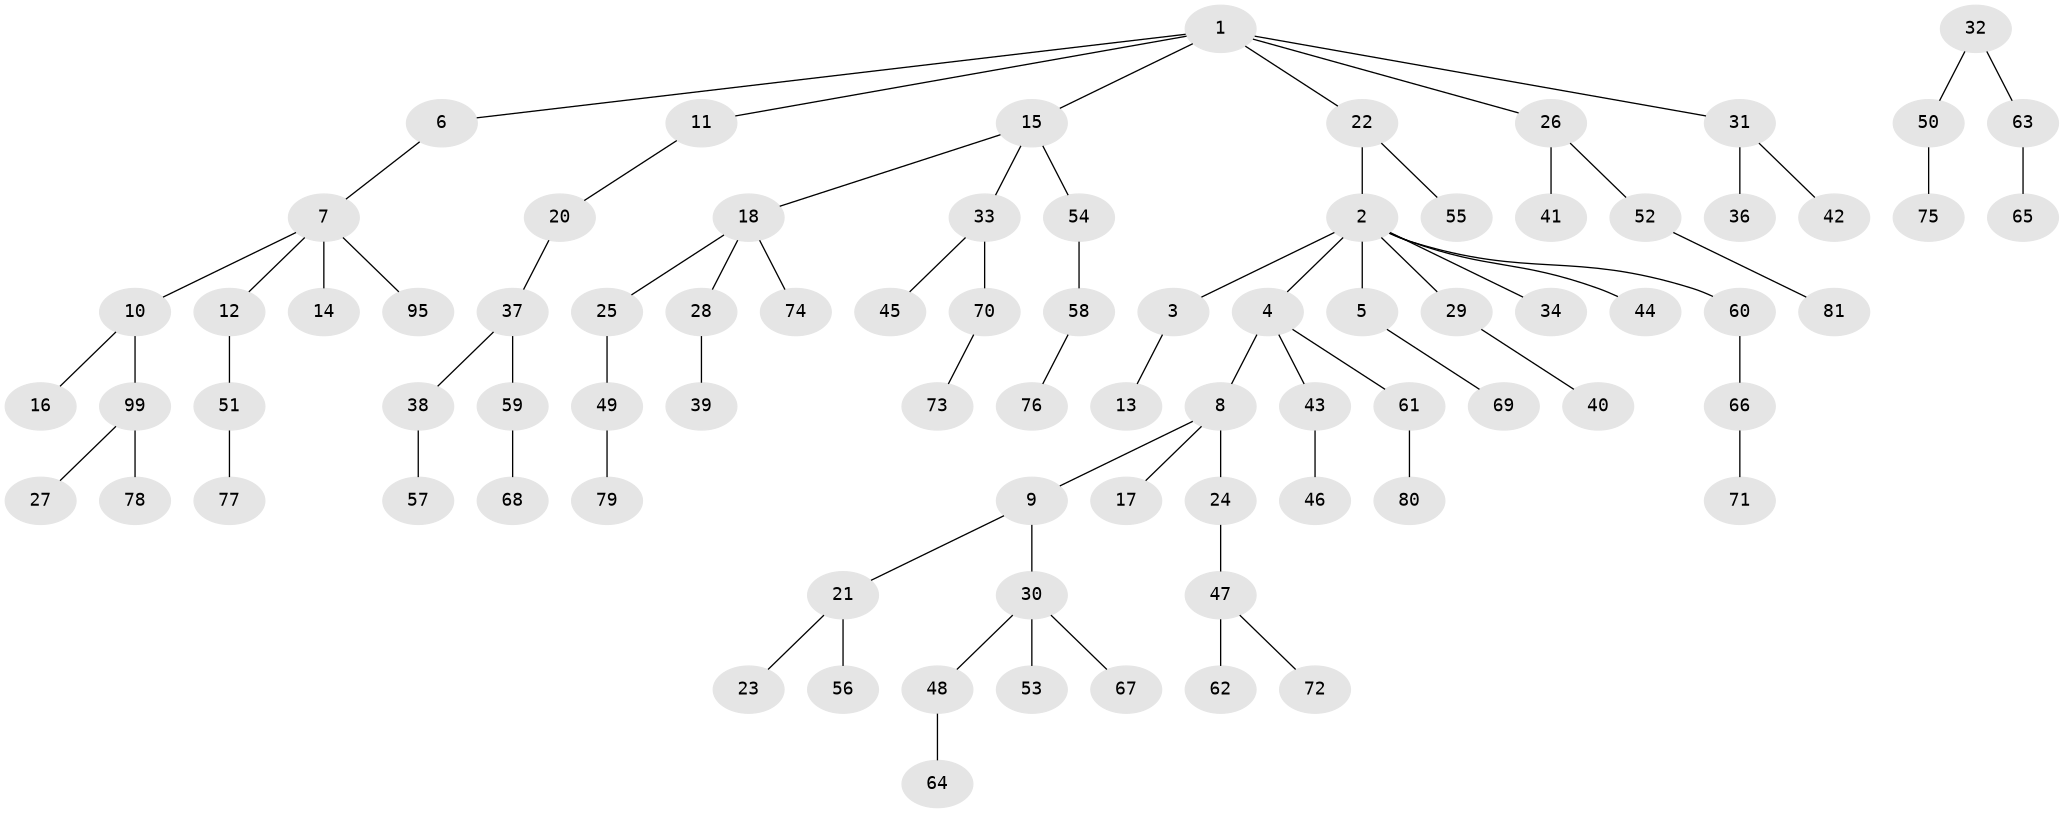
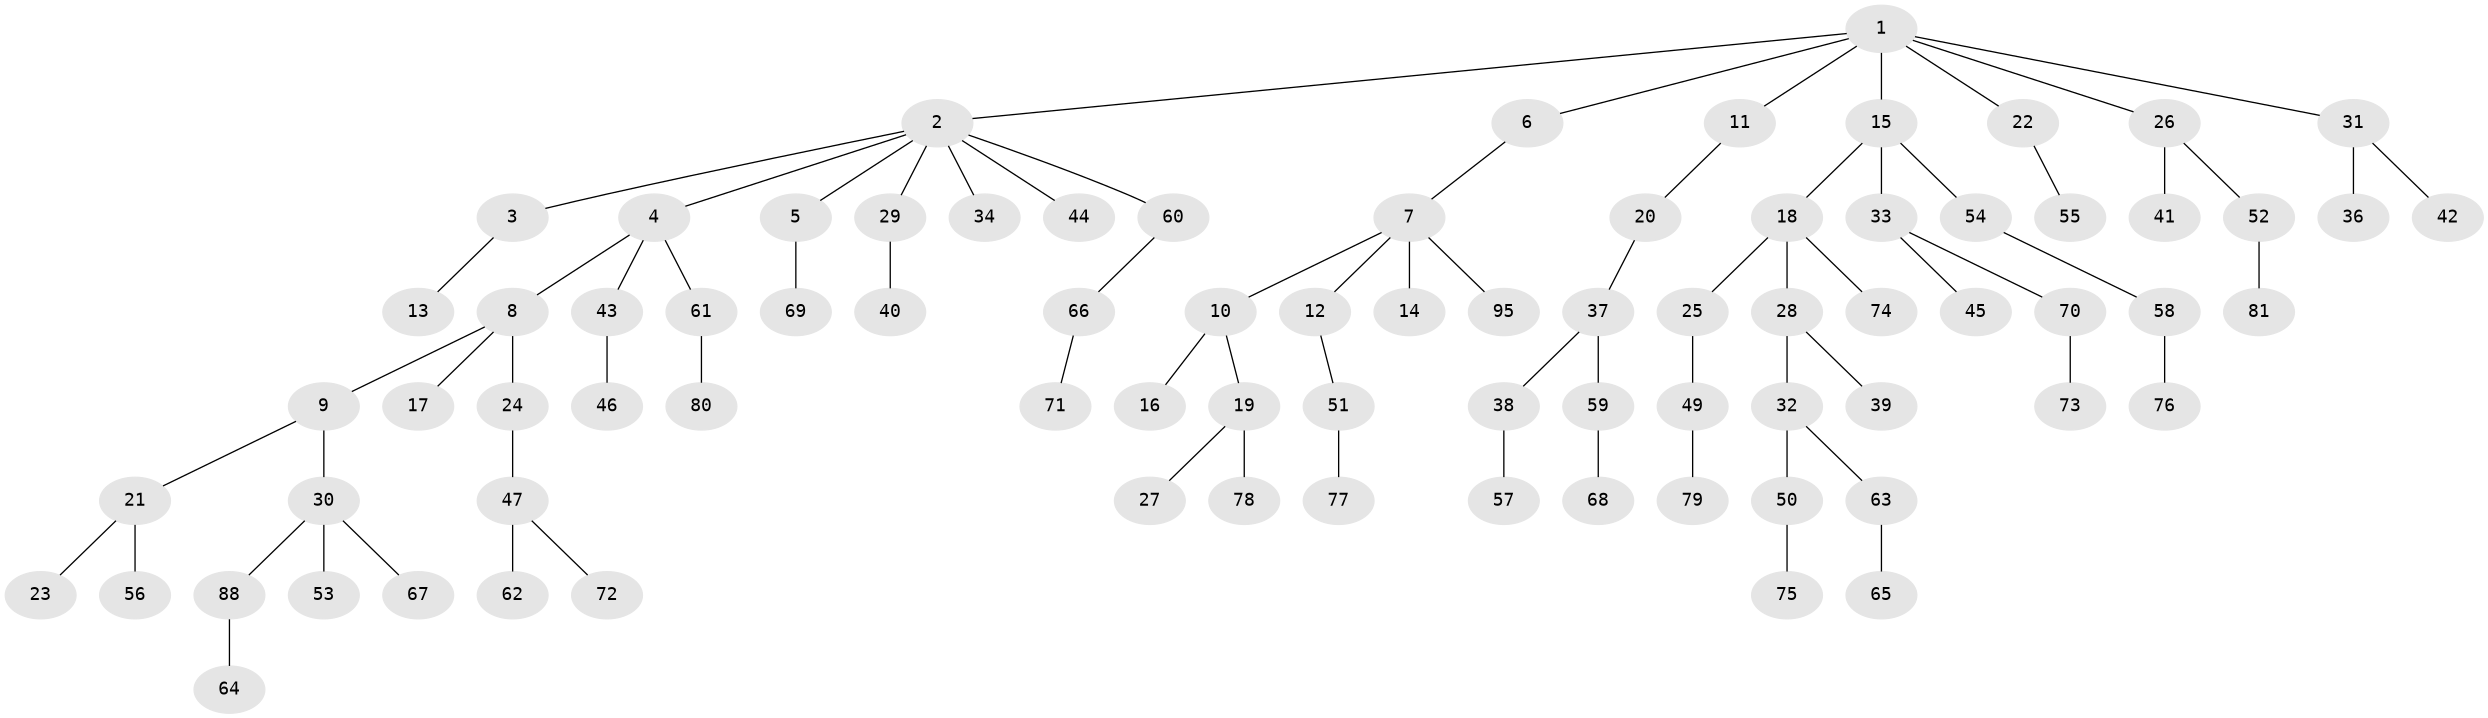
edge "22" -- "2": now "1" -- "2"
edge "28" -- "32": added
node "99": label "99" -> "19"
node "48": label "48" -> "88"
